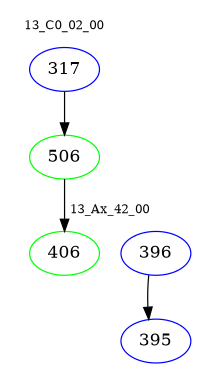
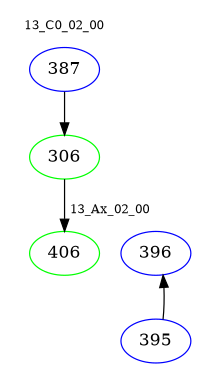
node "317": label "317" -> "387"
node "506": label "506" -> "306"
cluster "13_Ax_42_00": label "13_Ax_42_00" -> "13_Ax_02_00"
edge "396" -> "395": reversed
